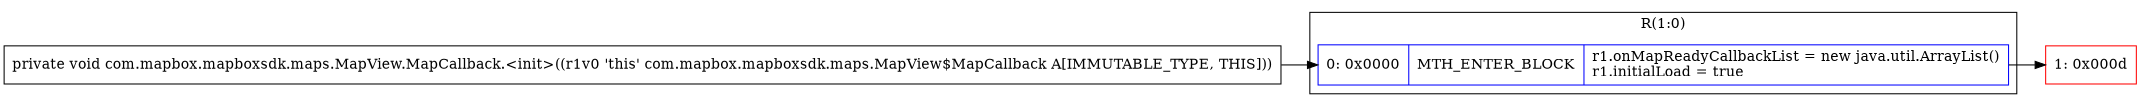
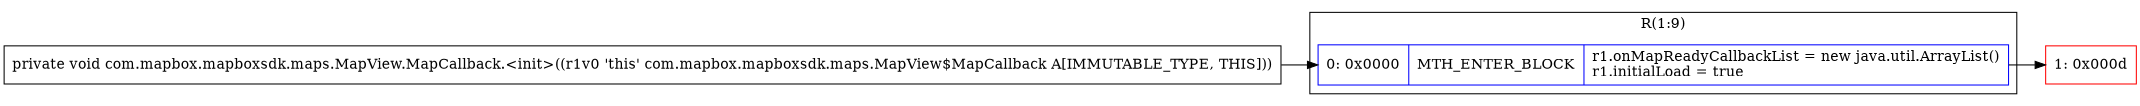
cluster "R(1:0)": label "R(1:0)" -> "R(1:9)"
